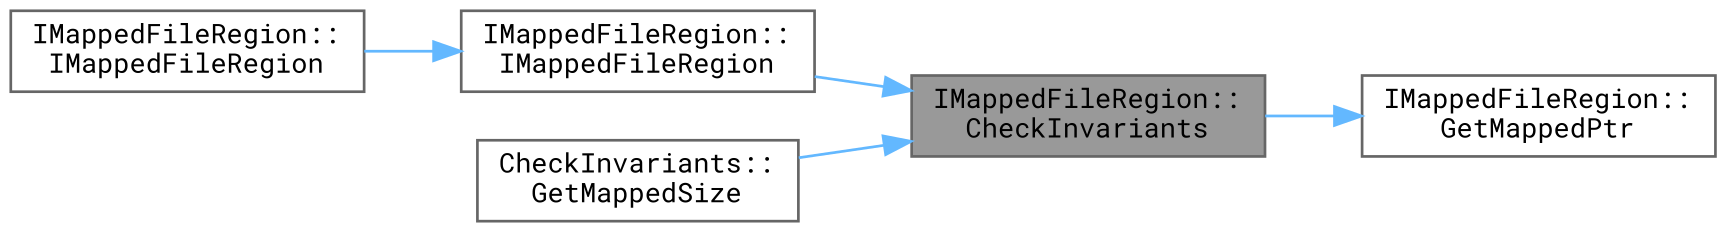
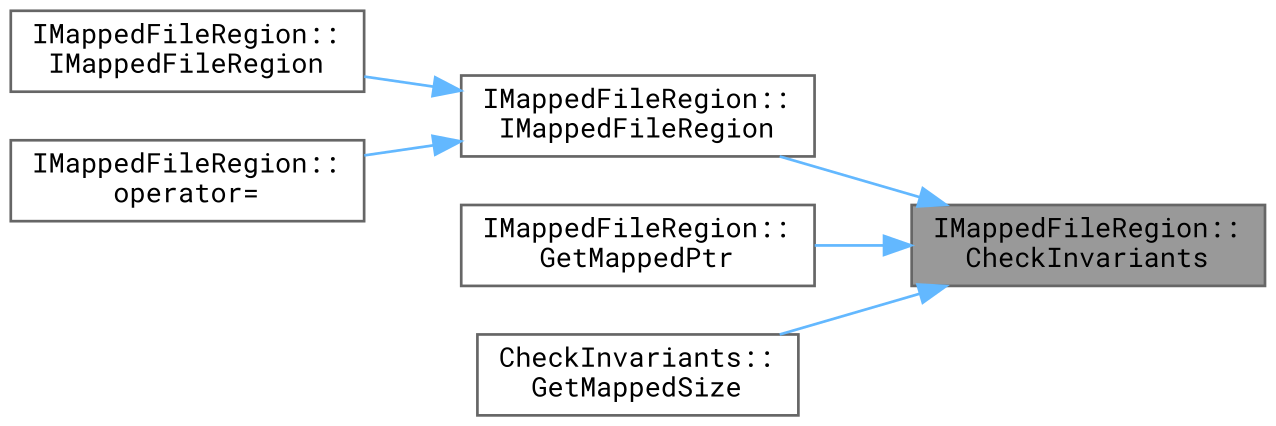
edge "IMappedFileRegion:: CheckInvariants" -> "IMappedFileRegion:: GetMappedPtr": reversed
node "IMappedFileRegion:: operator=": added
